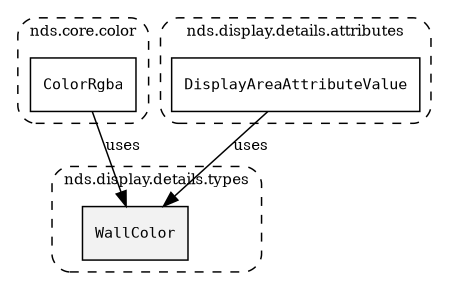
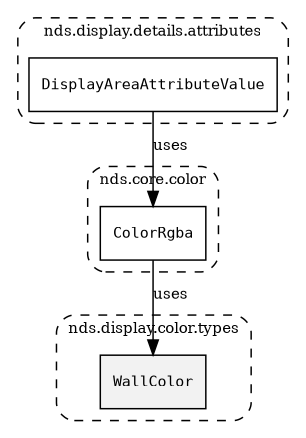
edge "DisplayAreaAttributeValue" -> "WallColor": now "DisplayAreaAttributeValue" -> "ColorRgba"
cluster "nds.display.details.types": label "nds.display.details.types" -> "nds.display.color.types"
